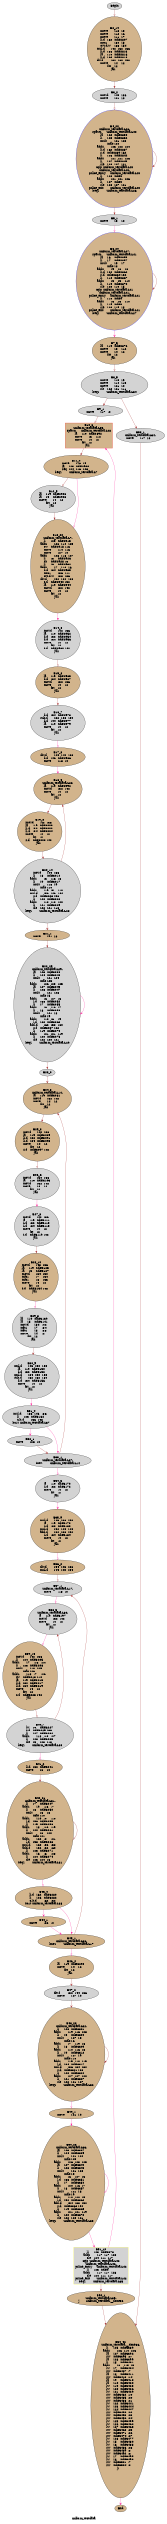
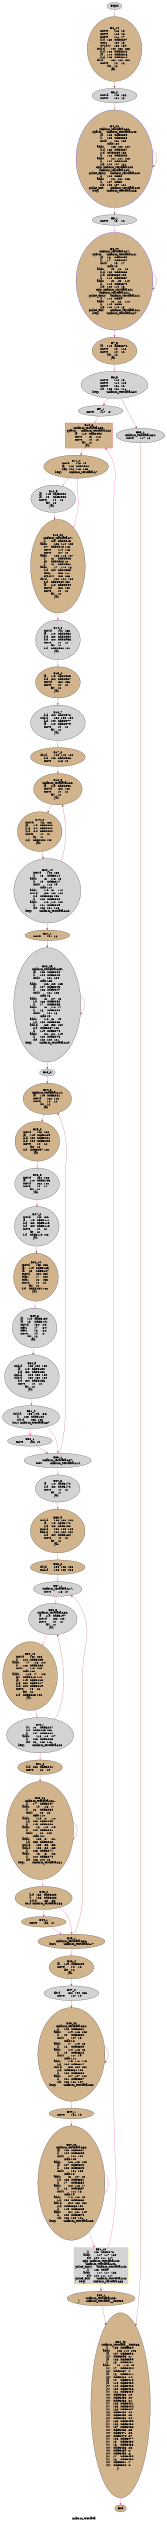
node "B23_0": color black -> blue
